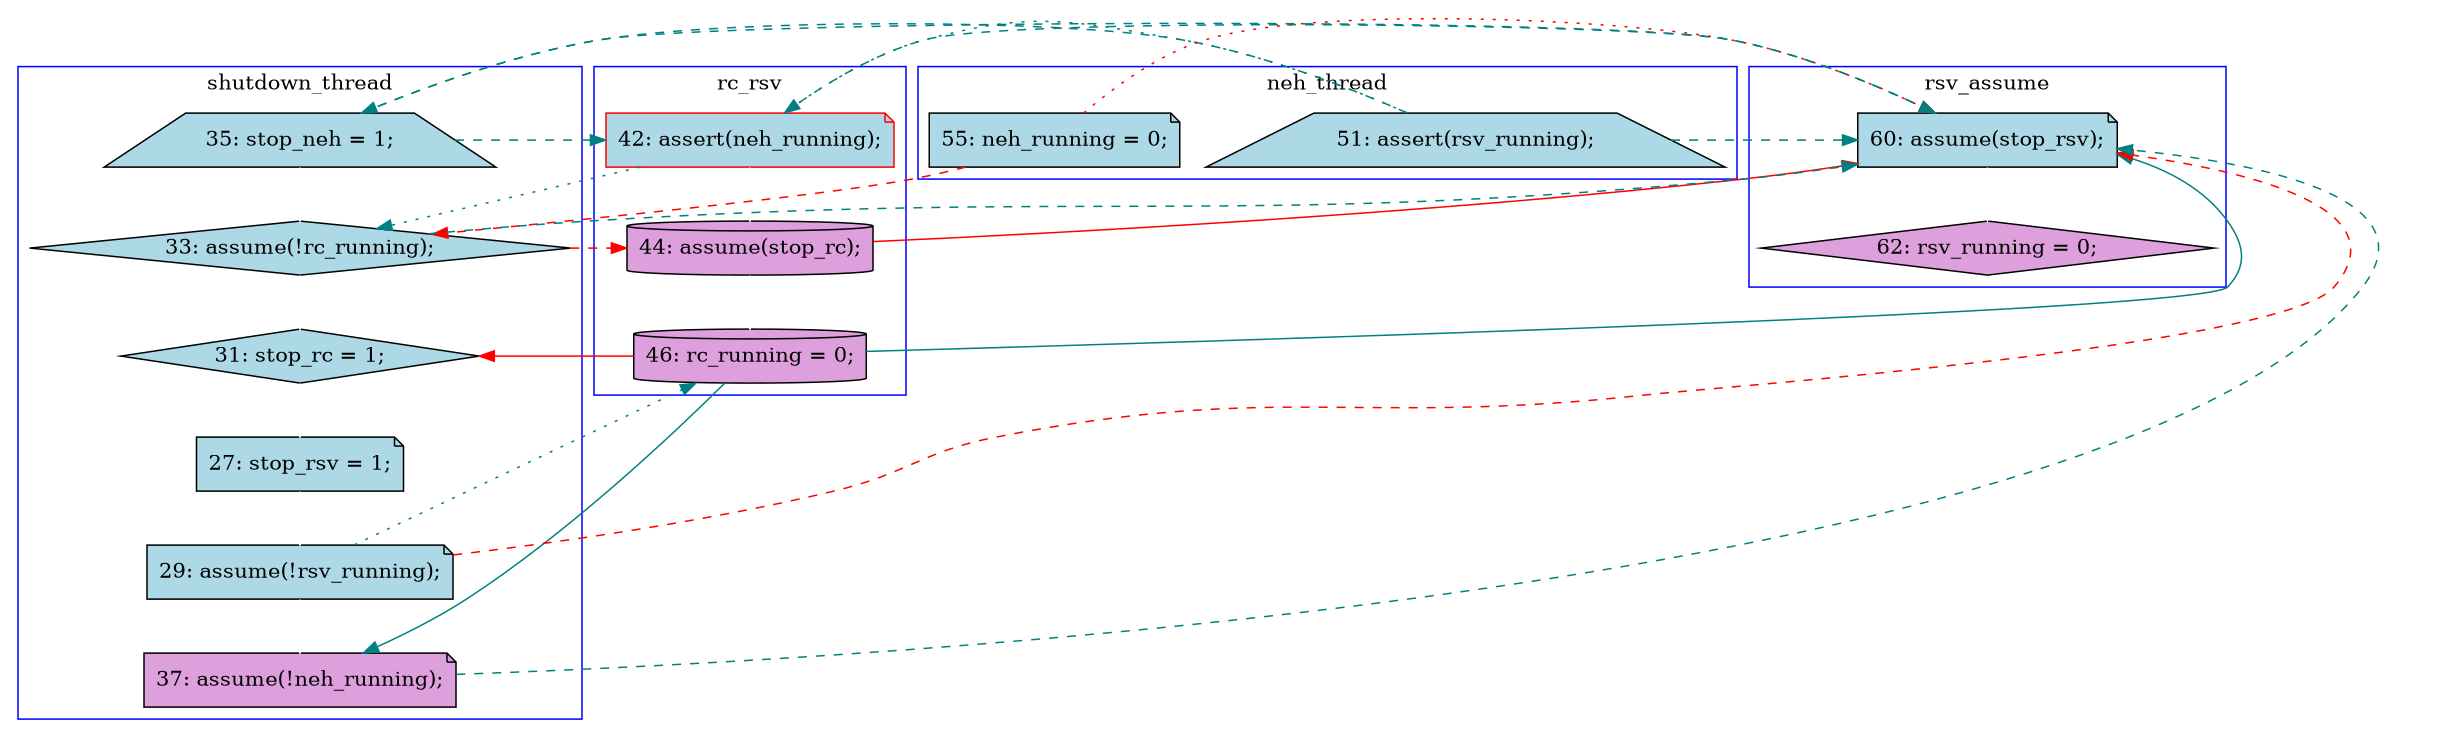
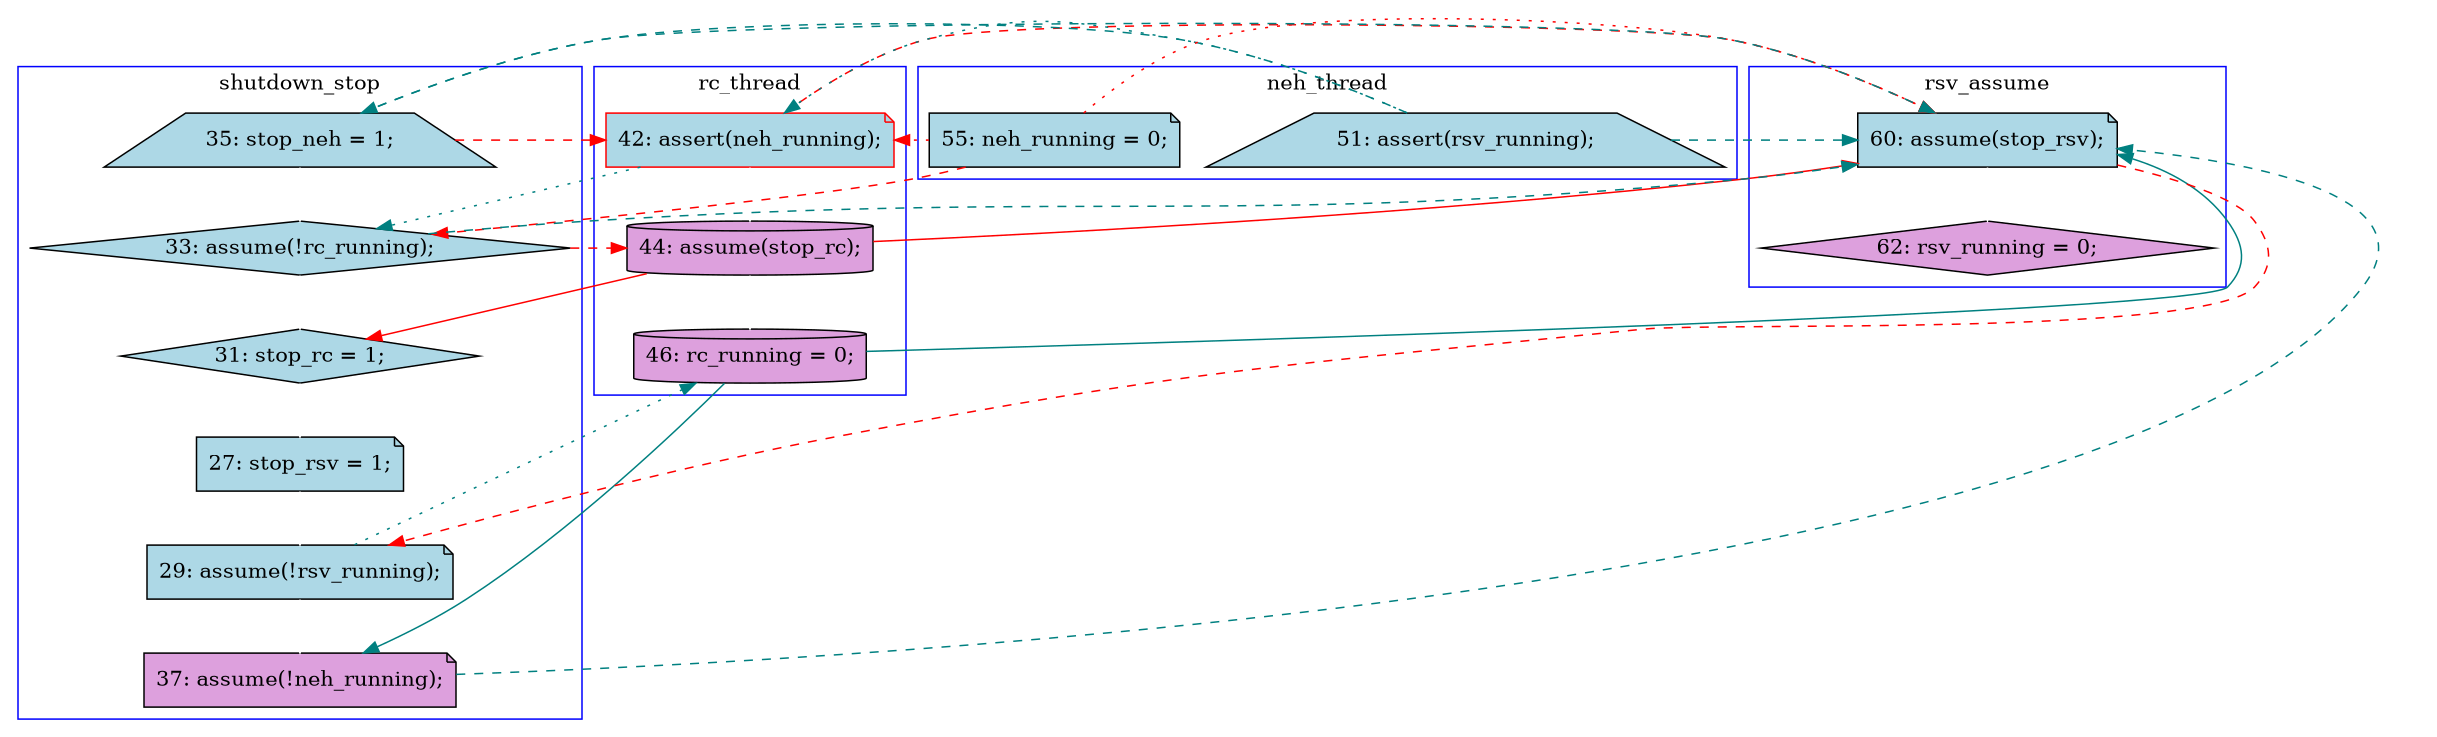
edge "42: assert(neh_running);" -> "60: assume(stop_rsv);": color teal -> red
cluster "shutdown_thread": label "shutdown_thread" -> "shutdown_stop"
cluster "rc_rsv": label "rc_rsv" -> "rc_thread"
edge "35: stop_neh = 1;" -> "42: assert(neh_running);": color teal -> red
edge "55: neh_running = 0;" -> "42: assert(neh_running);": added
edge "46: rc_running = 0;" -> "31: stop_rc = 1;": now "44: assume(stop_rc);" -> "31: stop_rc = 1;"
edge "29: assume(!rsv_running);" -> "60: assume(stop_rsv);": reversed
